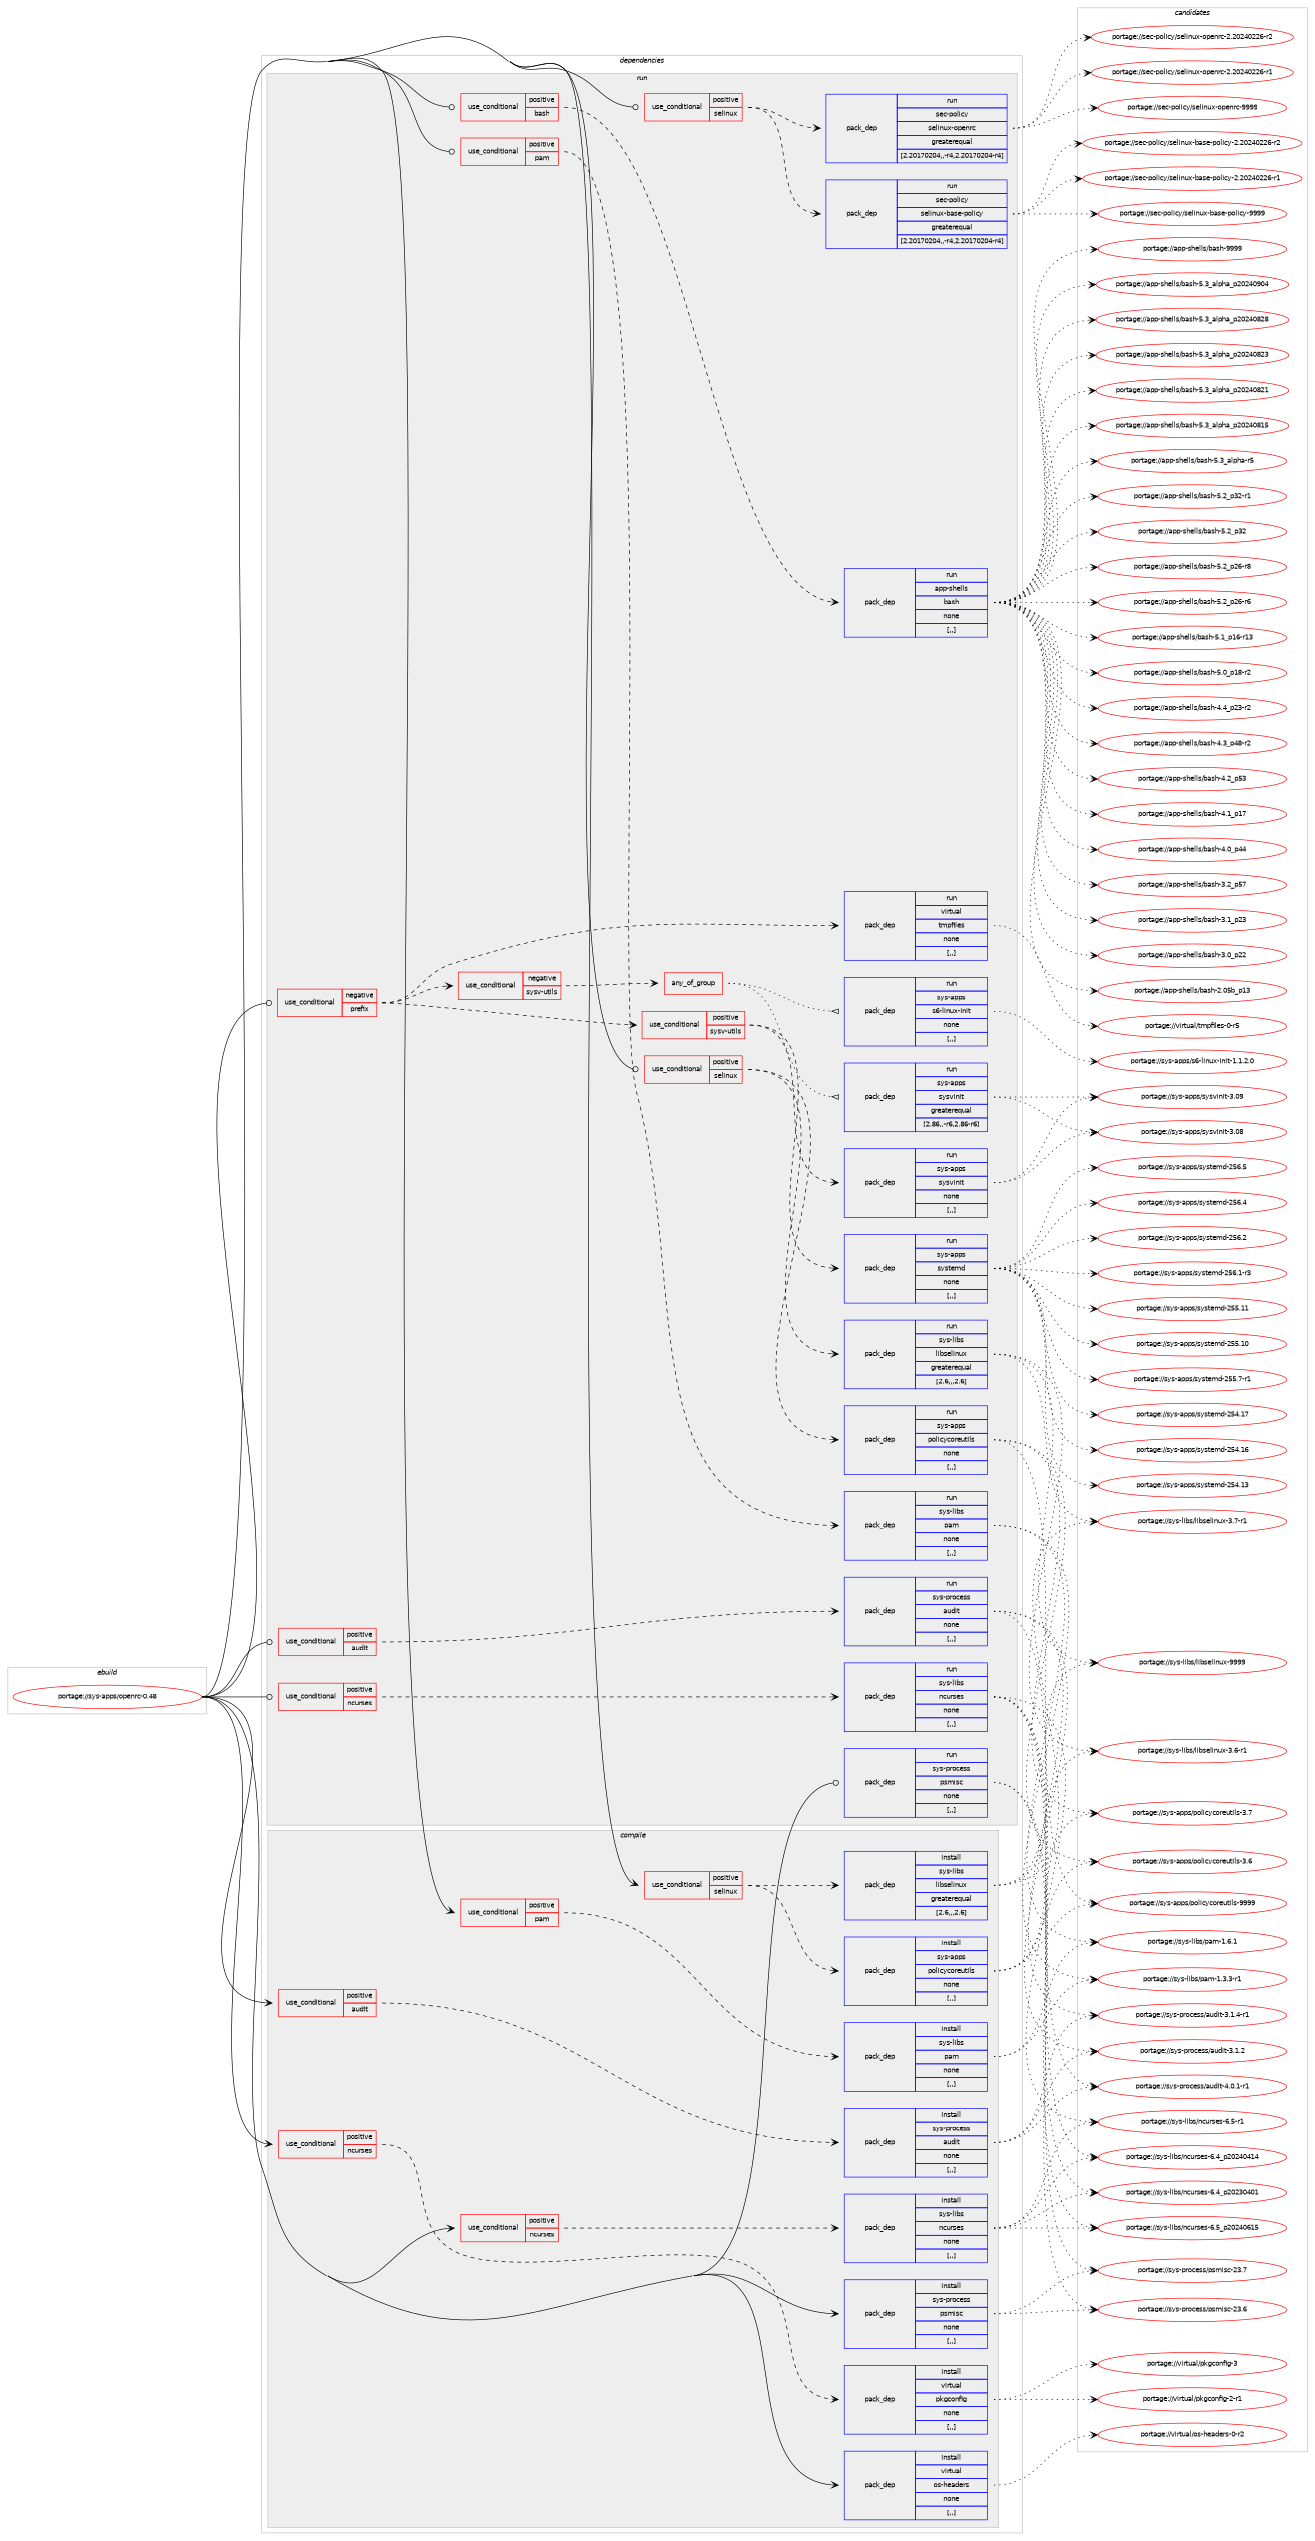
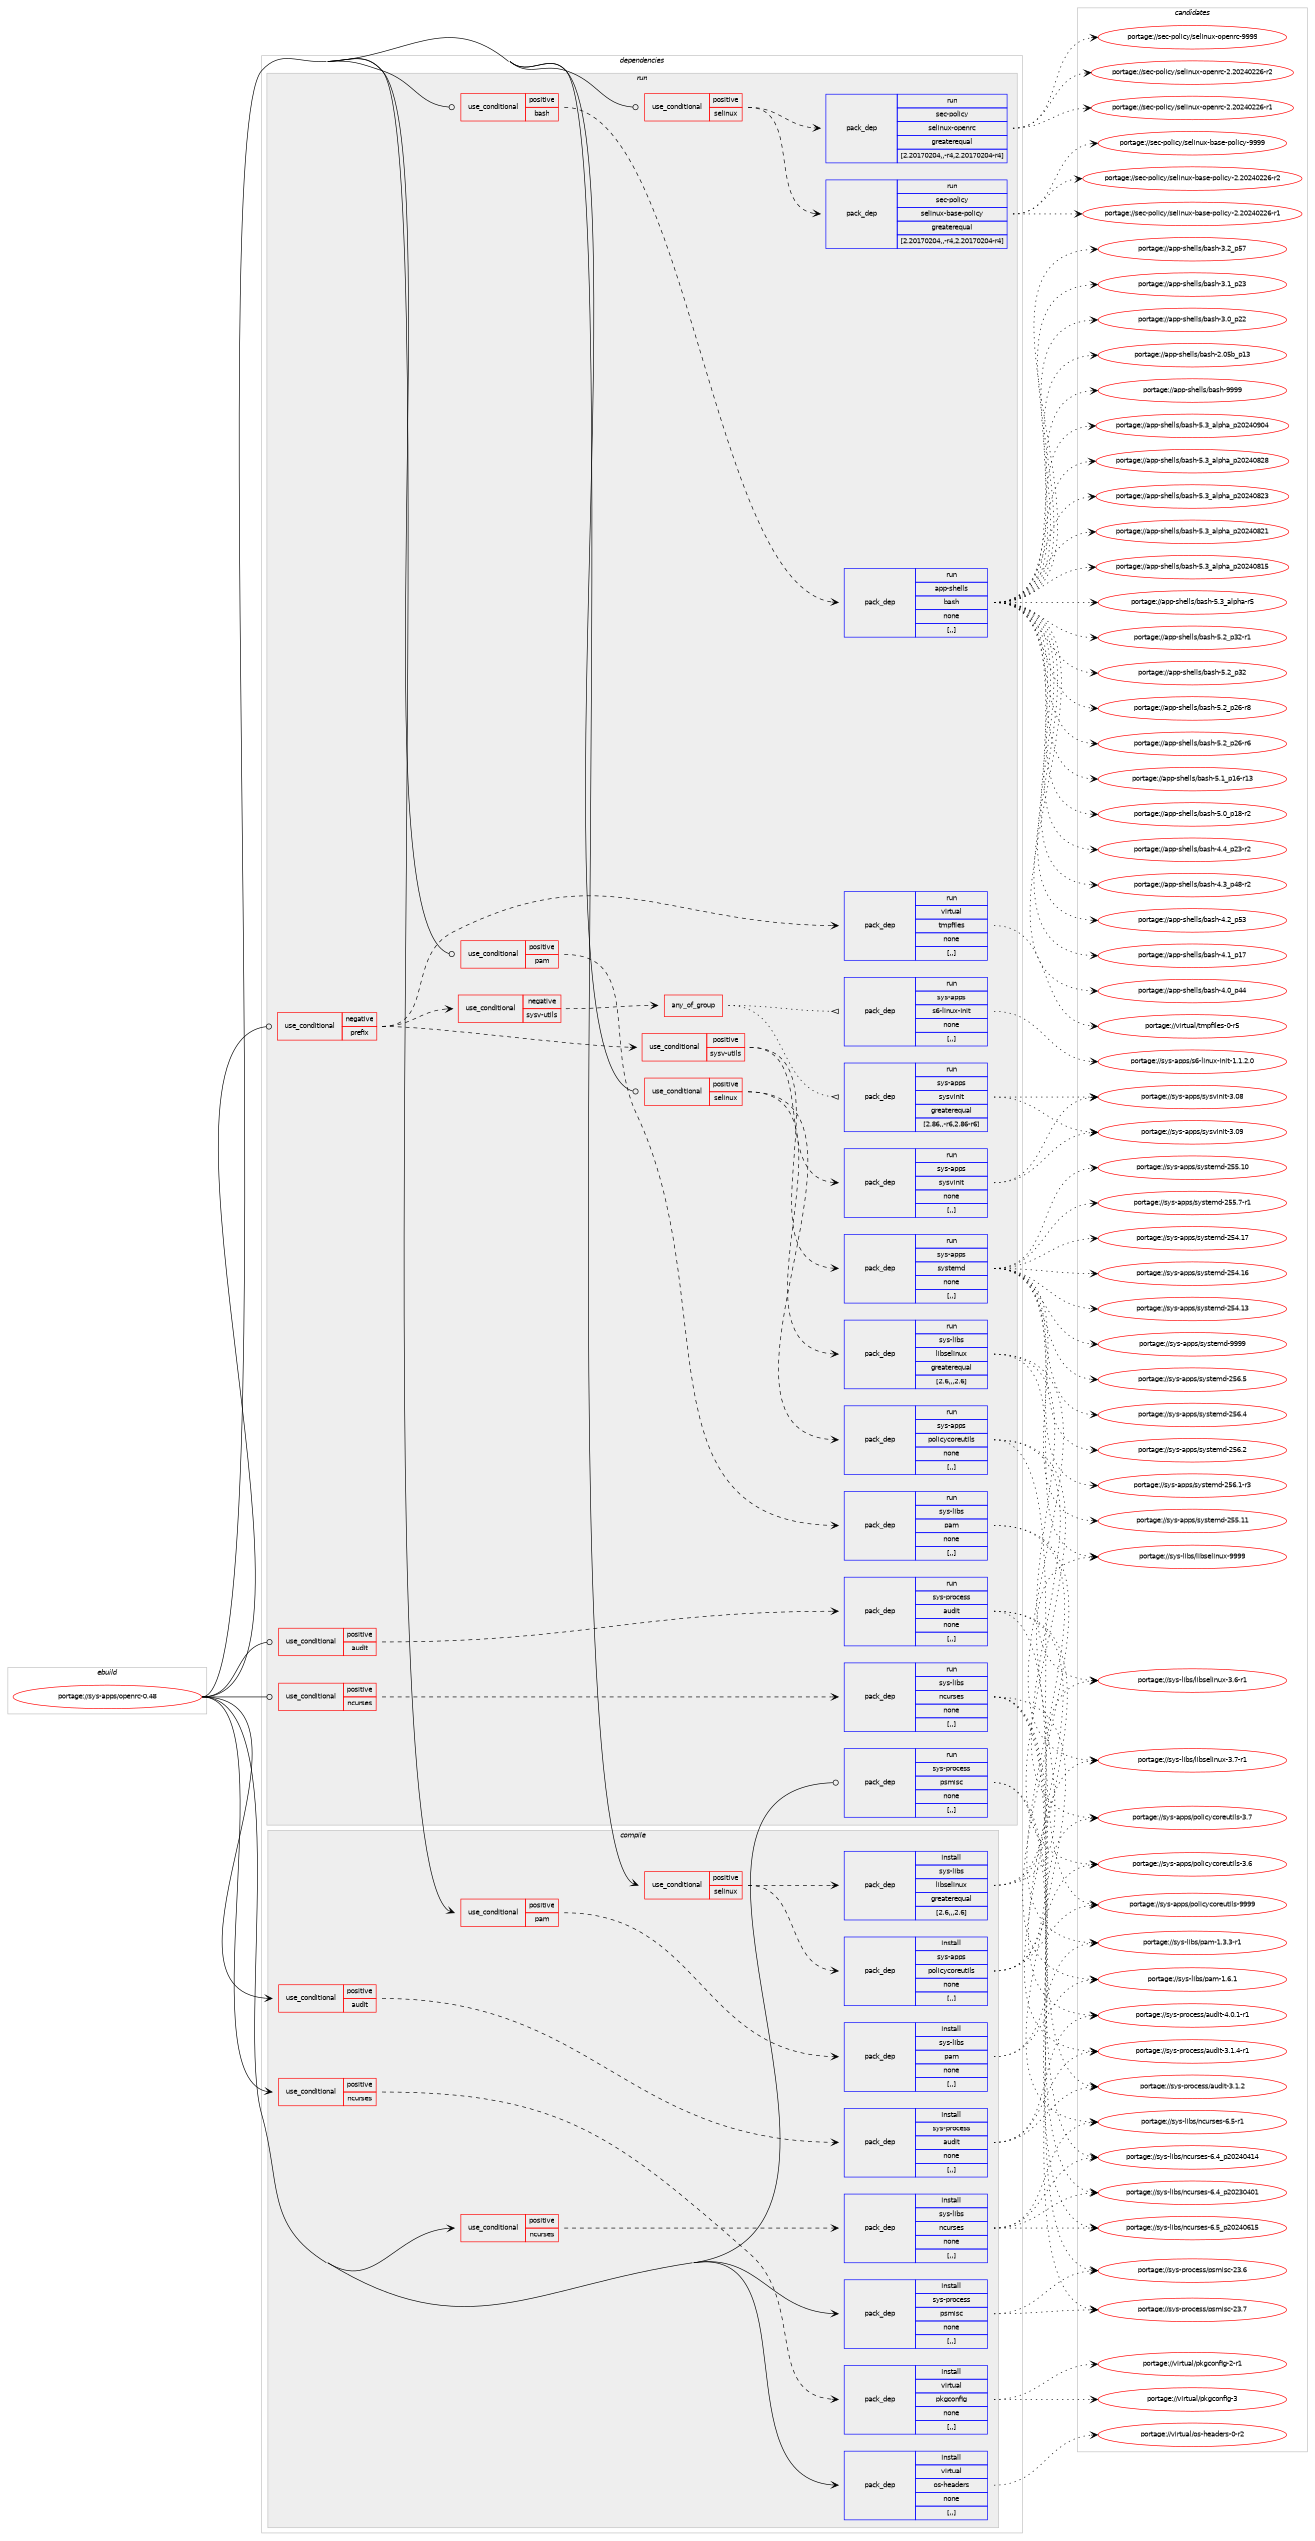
node "portage://sys-apps/systemd-9999": added
